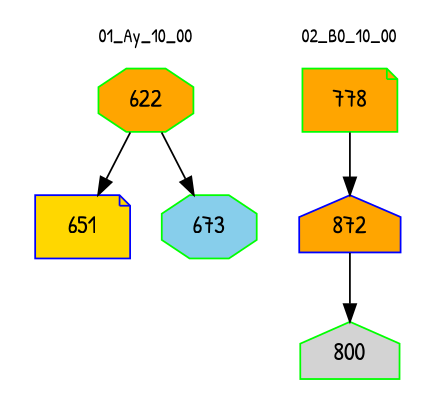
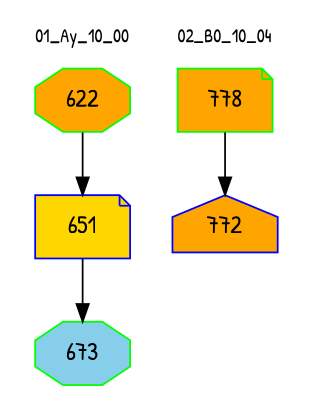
cluster "02_B0_10_00": label "02_B0_10_00" -> "02_B0_10_04"
edge "622" -> "673": now "651" -> "673"
node "872": label "872" -> "772"
node "800": removed
